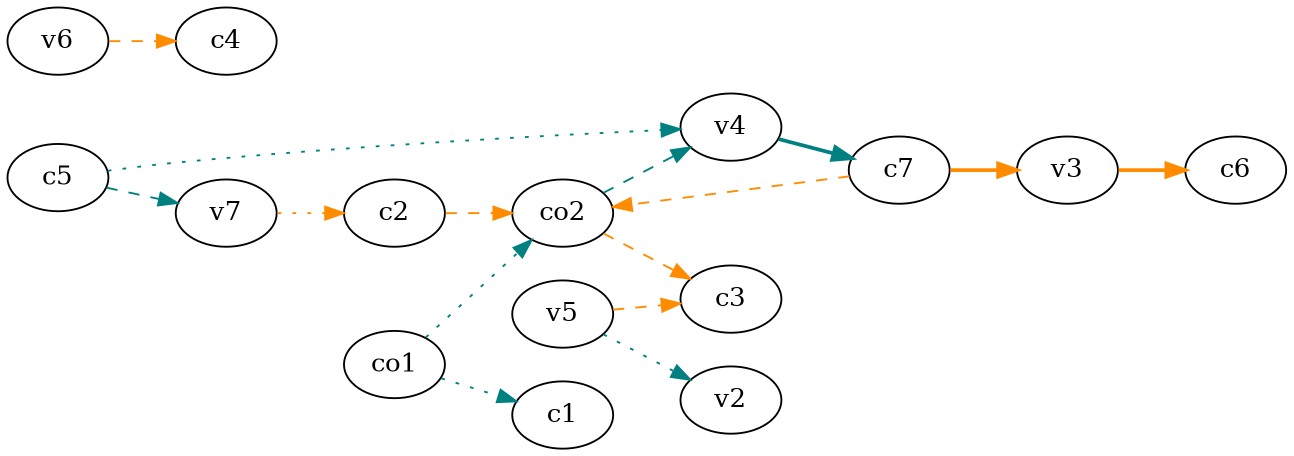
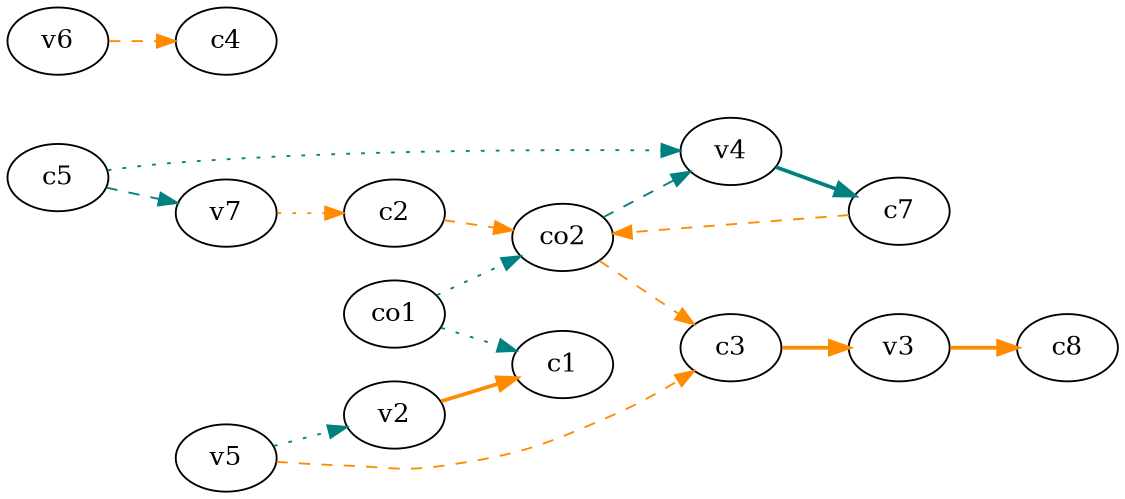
edge "c7" -> "v3": now "c3" -> "v3"
node "c6": label "c6" -> "c8"
edge "v2" -> "c1": added
